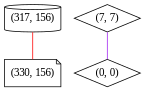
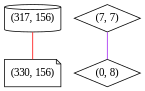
node "(0, 0)": label "(0, 0)" -> "(0, 8)"
